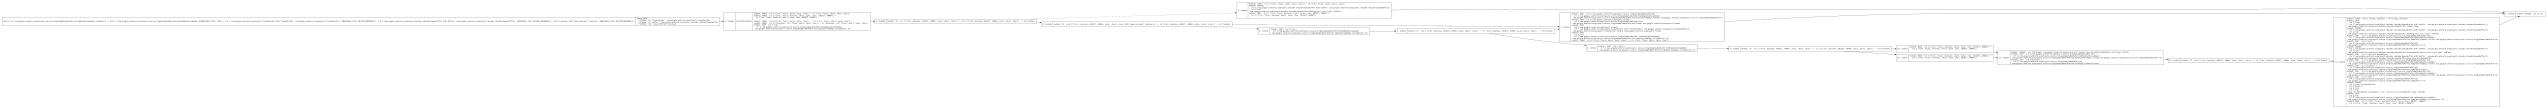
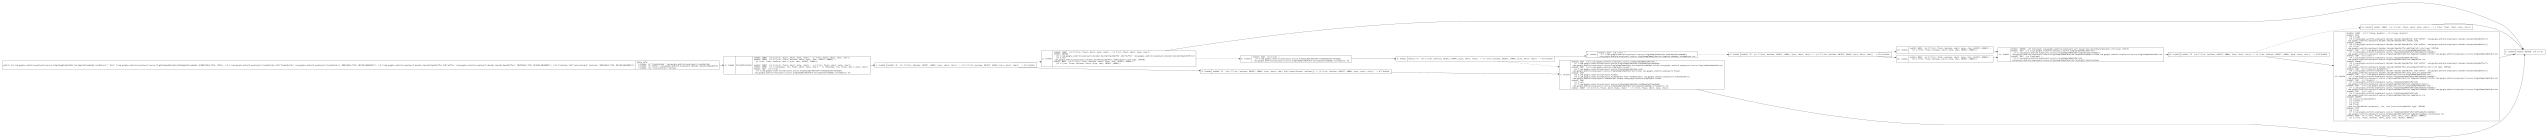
node "13: 0x002c": added
edge "4: 0x000e" -> "5: 0x0010": now "2: 0x0008" -> "5: 0x0010"
